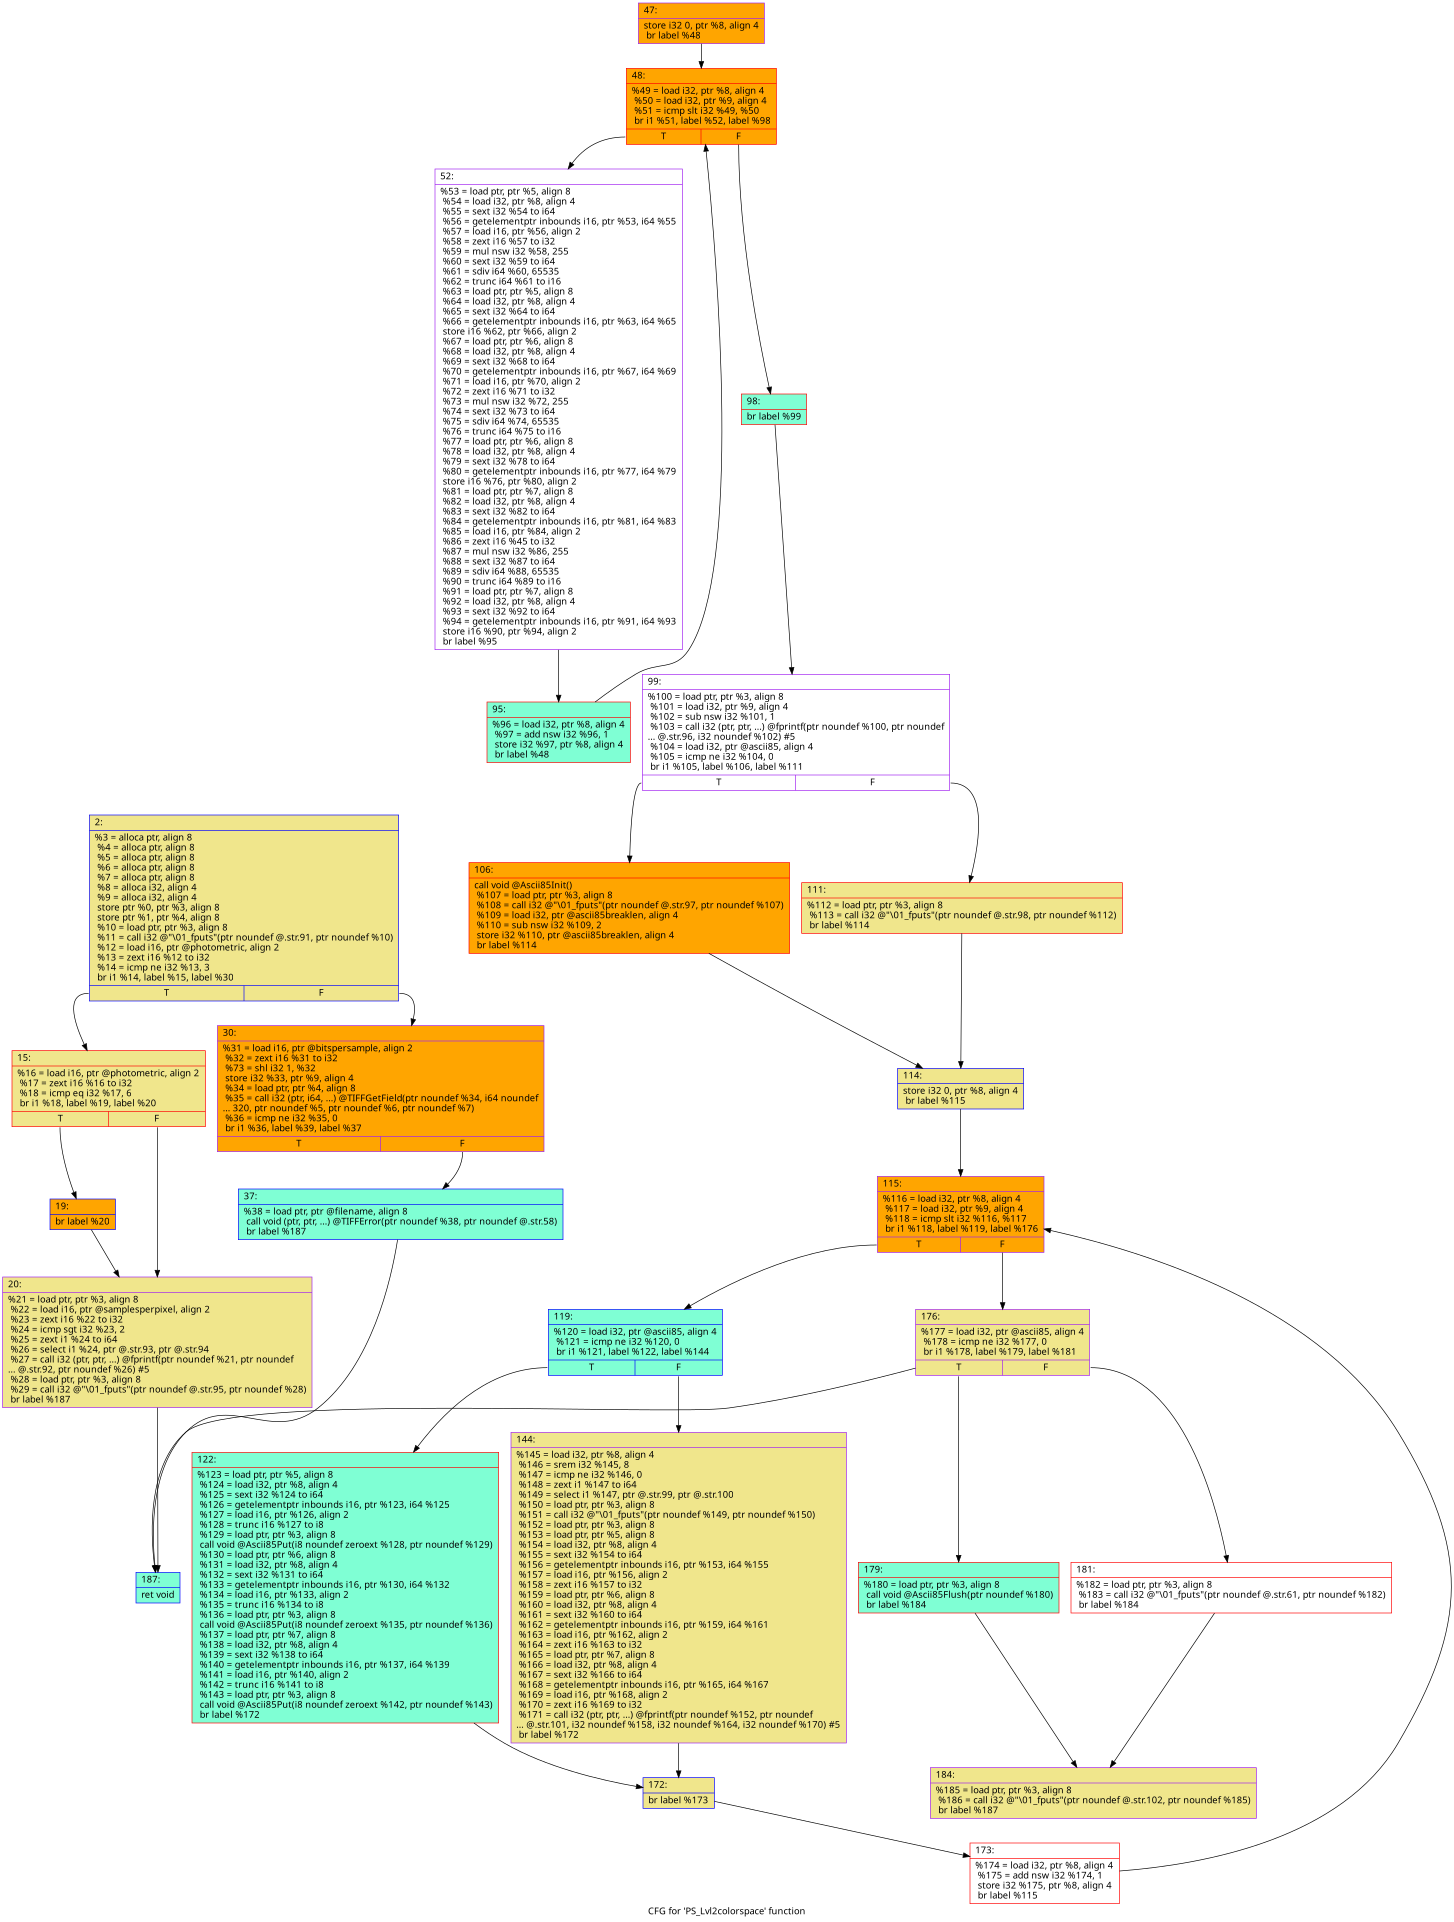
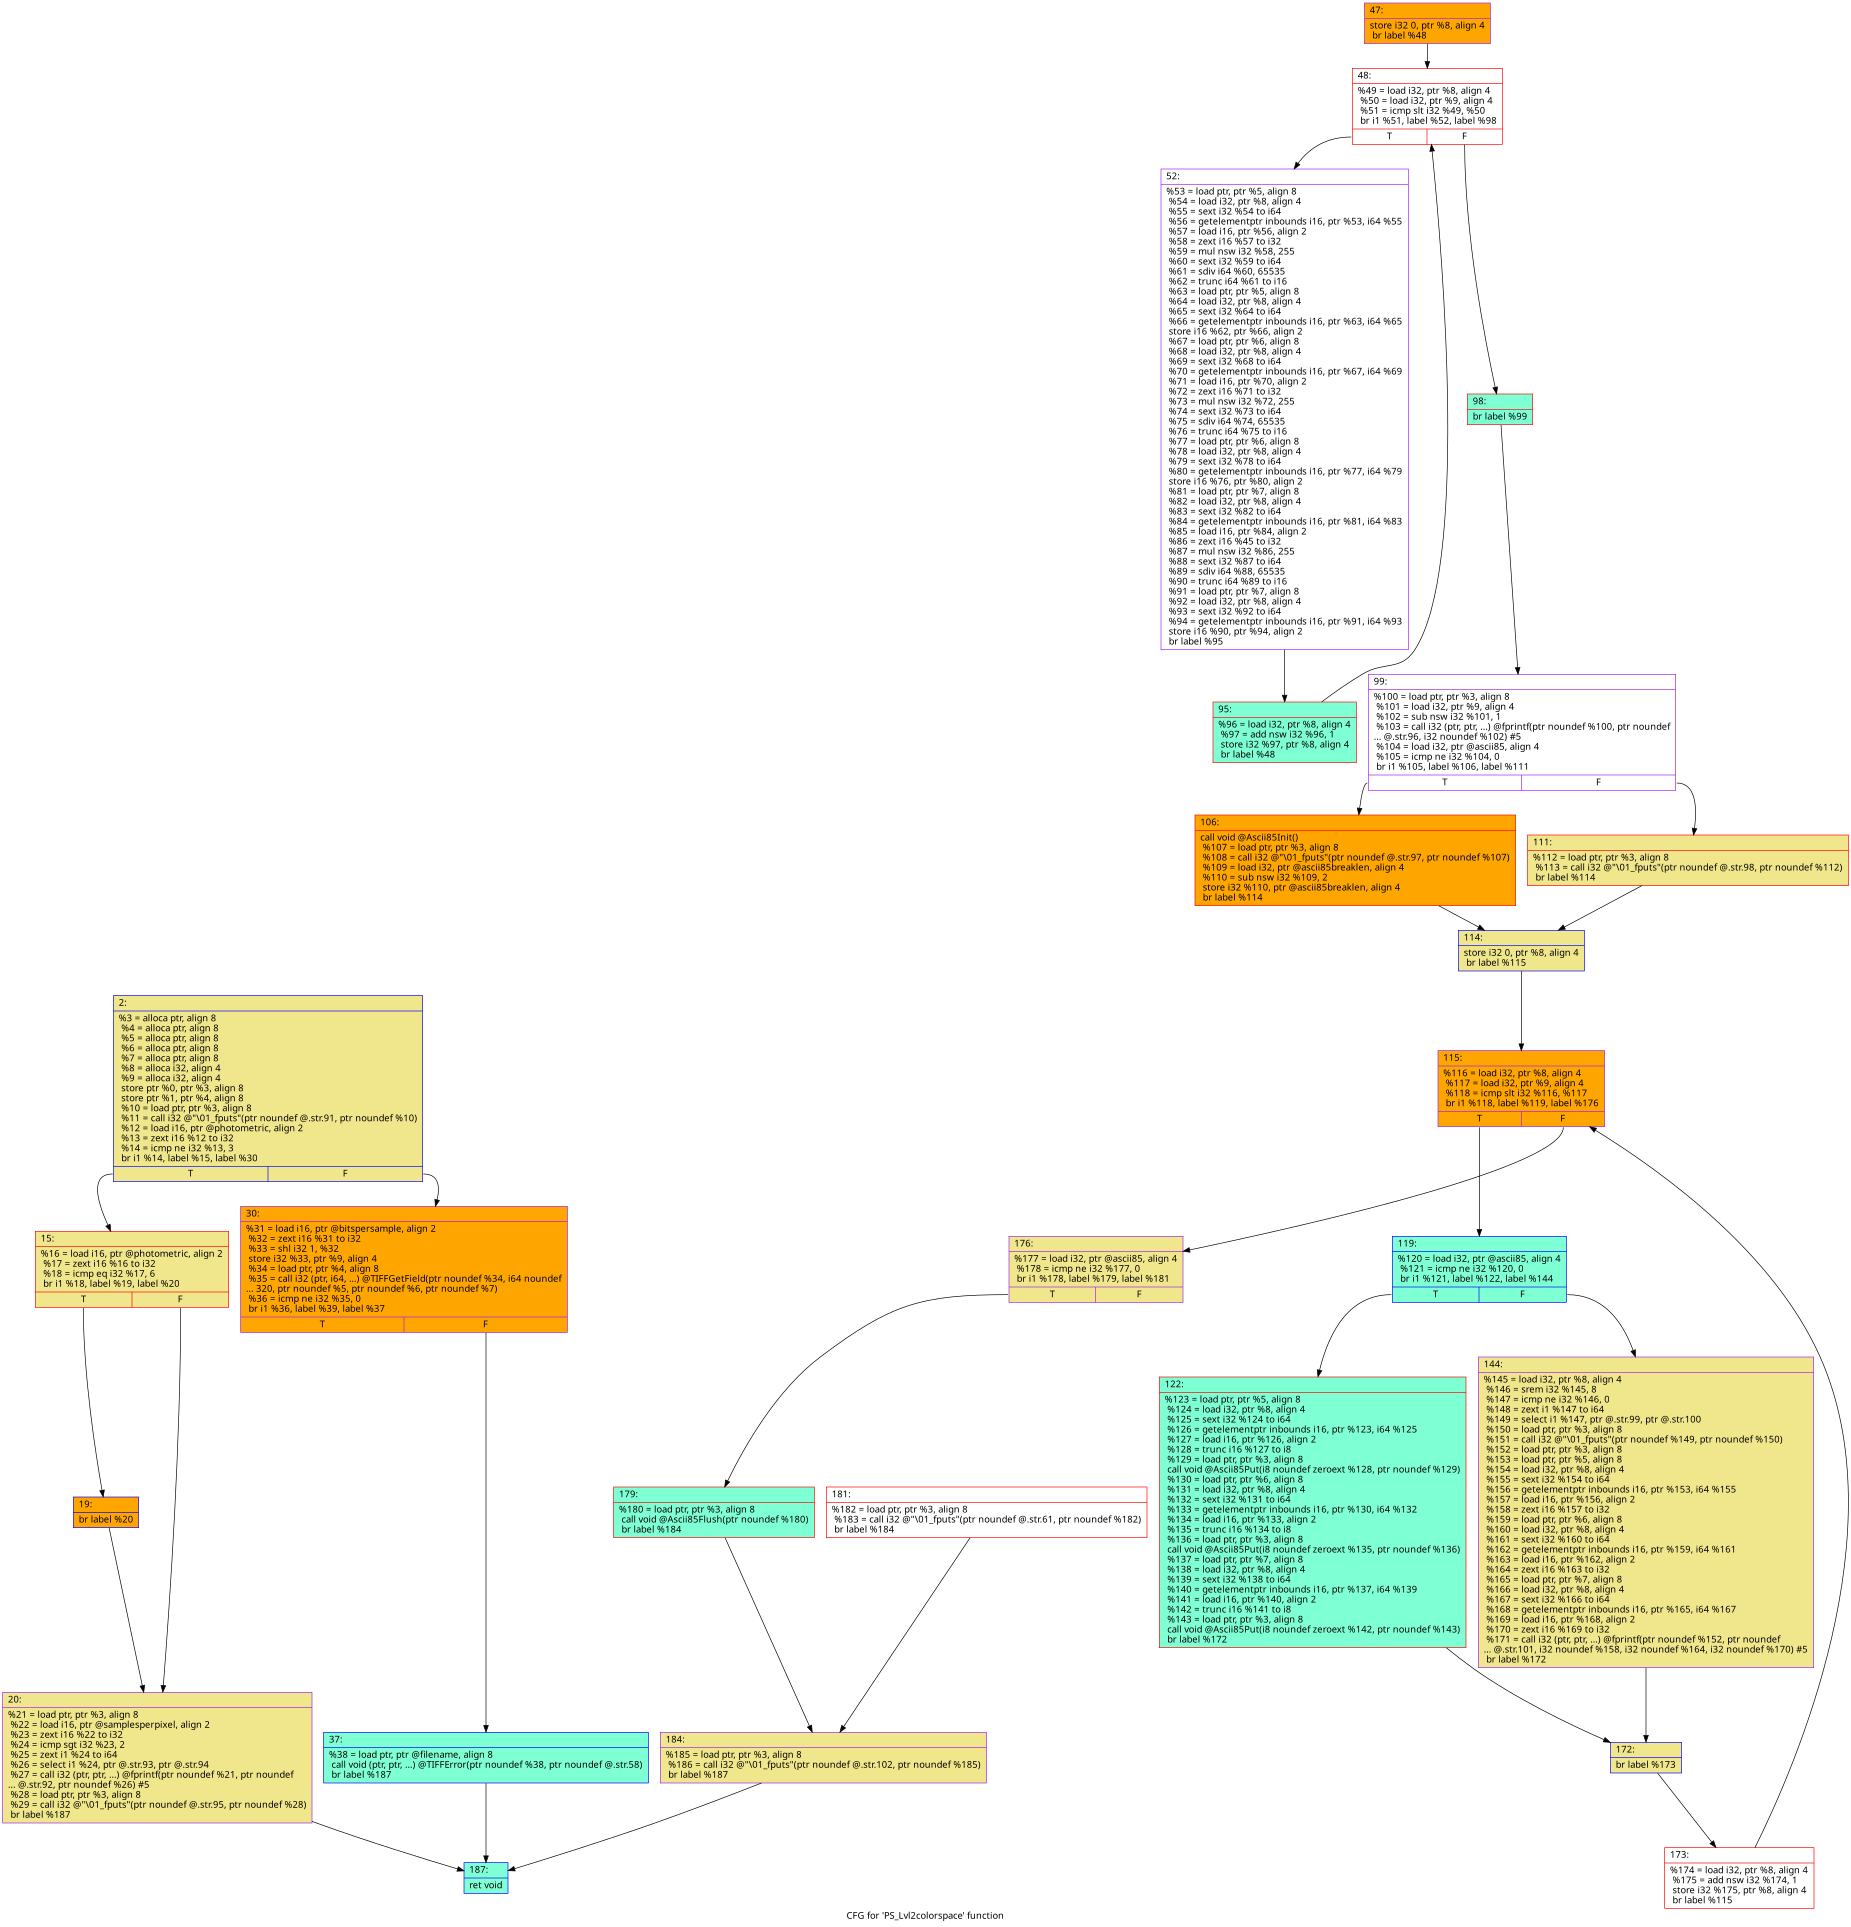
node "48:": fillcolor orange -> white
node "30:": text "%73 = shl i32 1, %32" -> "%33 = shl i32 1, %32"
edge "176:" -> "187:": now "184:" -> "187:"
edge "176:" -> "181:": removed
